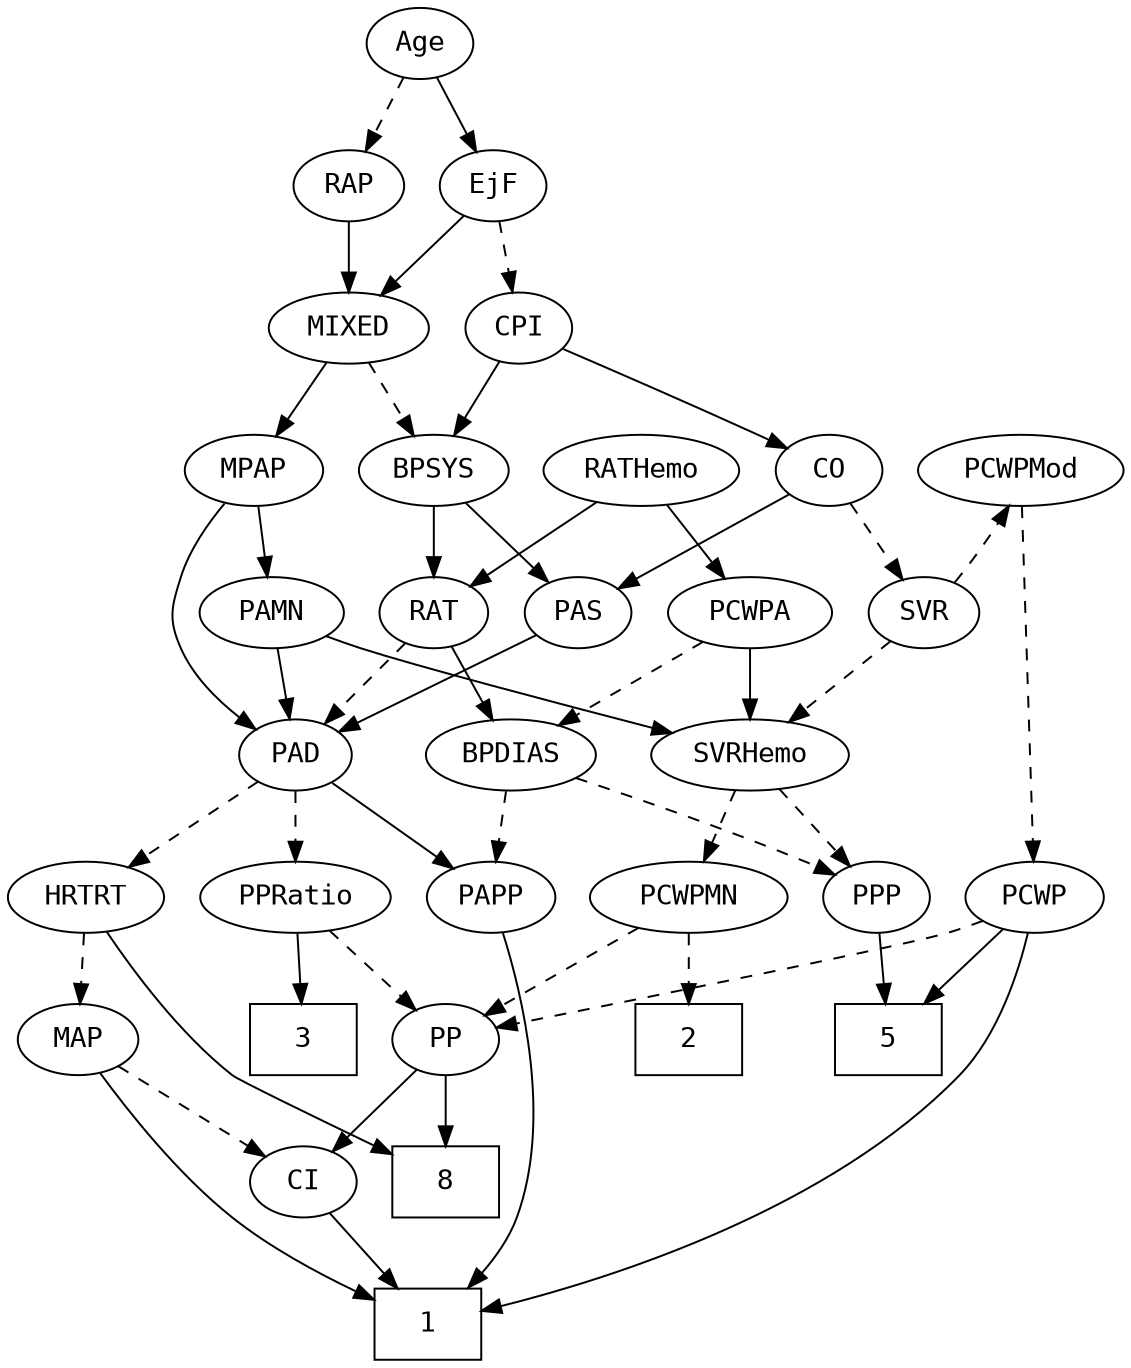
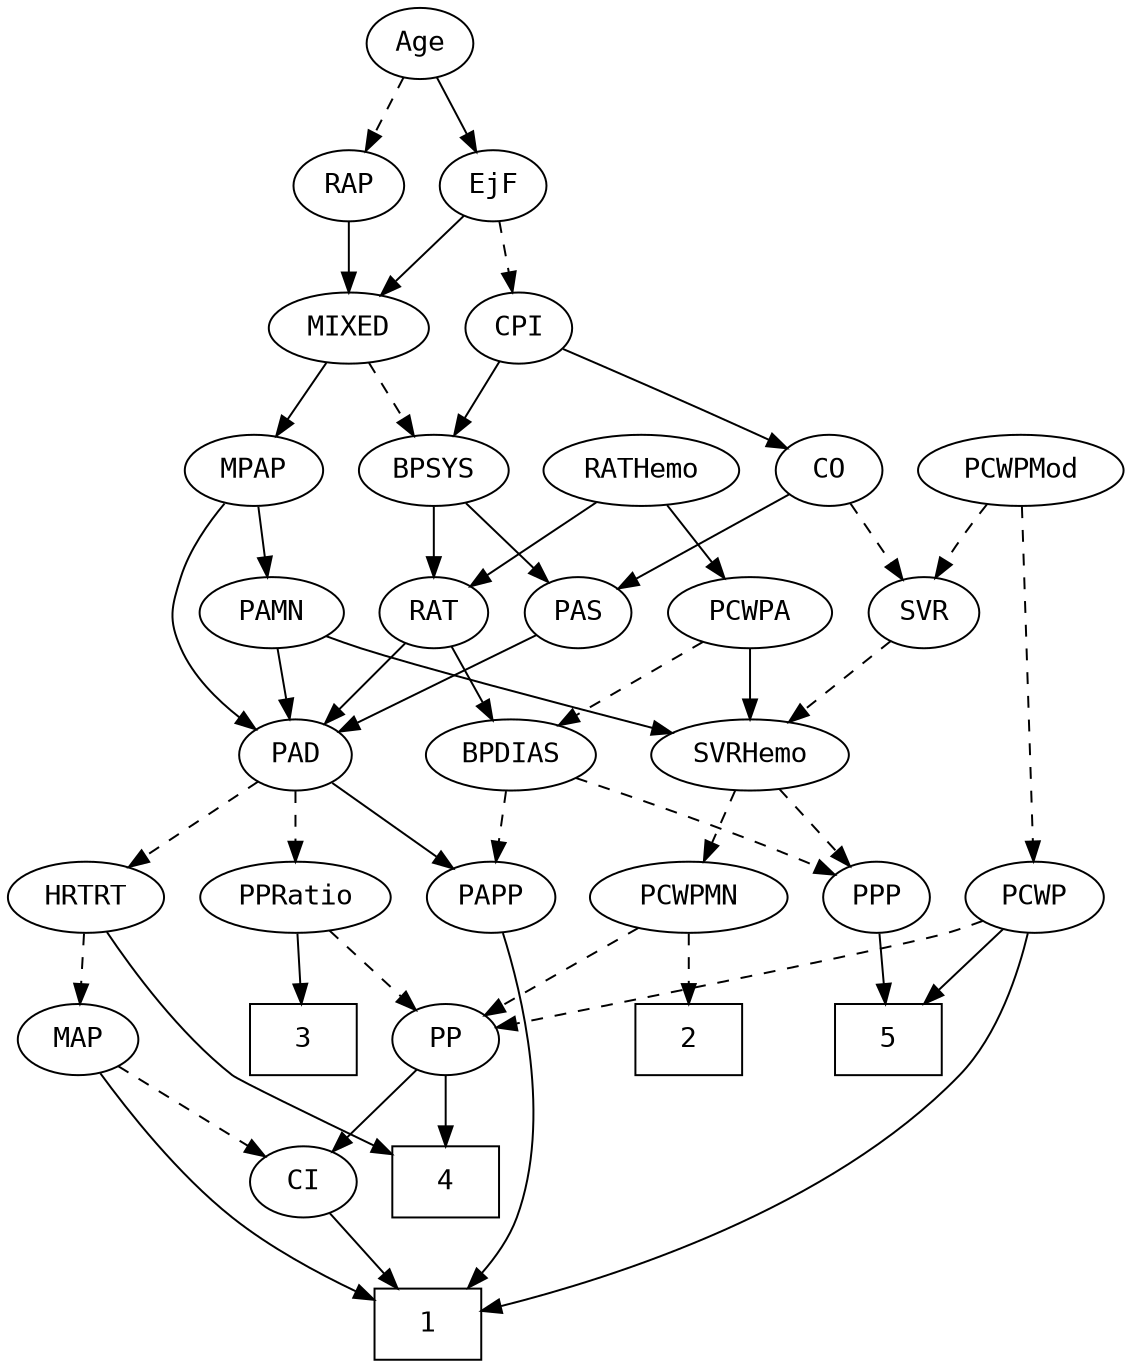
edge "SVR" -> "PCWPMod": reversed
edge "RAT" -> "PAD": style dashed -> solid
node "8": label "8" -> "4"
